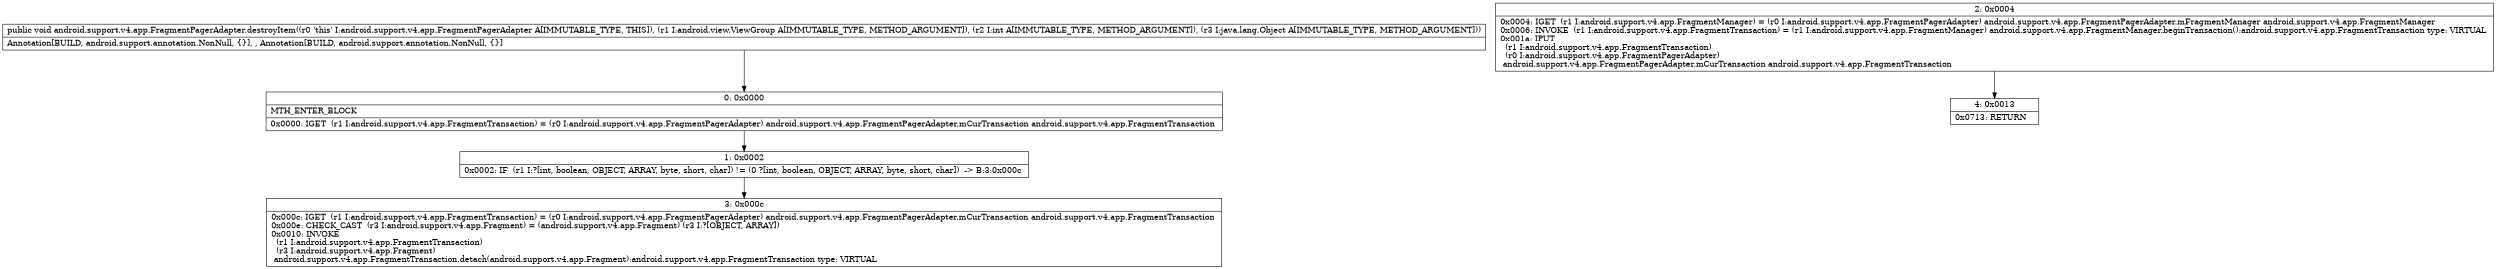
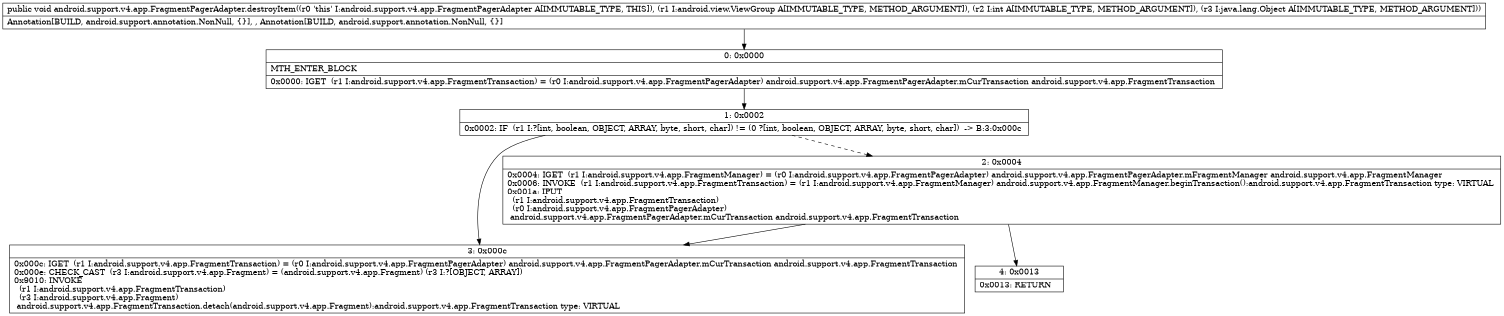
node "4: 0x0013": text "0x0713: RETURN" -> "0x0013: RETURN"
edge "1: 0x0002" -> "2: 0x0004": added
node "3: 0x000c": text "0x0010: INVOKE" -> "0x9010: INVOKE"
edge "2: 0x0004" -> "3: 0x000c": added
